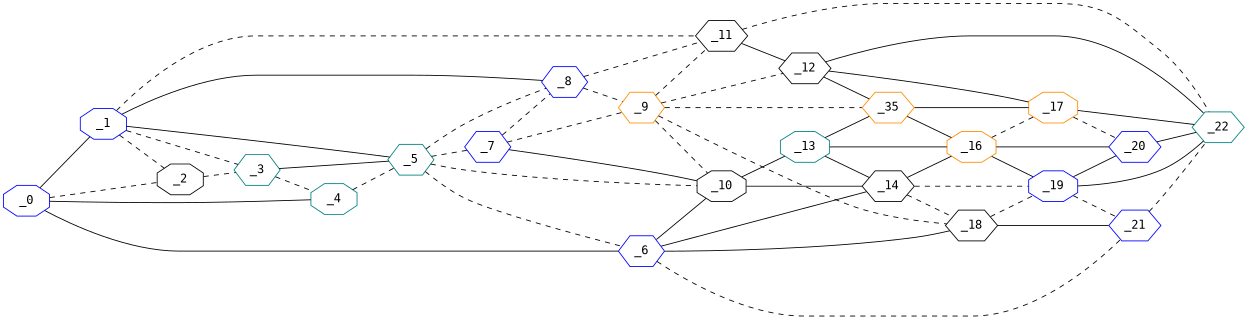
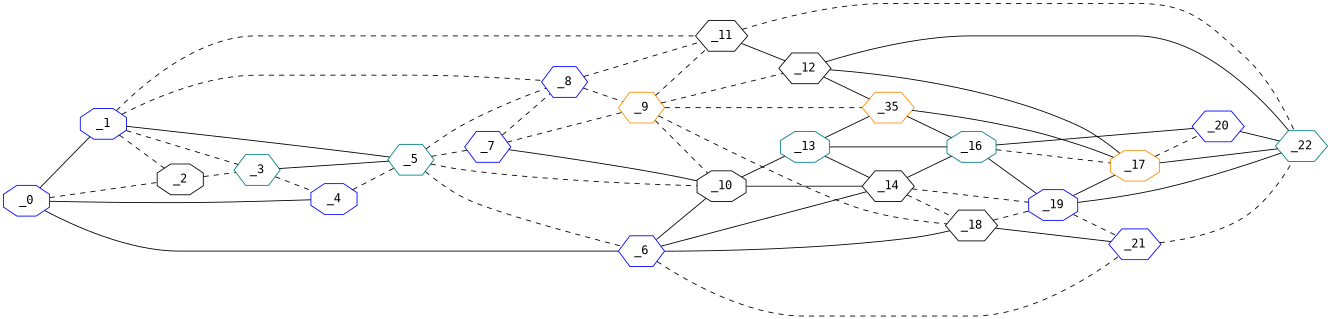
edge "_8" -- "_1": style solid -> dashed
node "_16": color darkorange -> teal
edge "_20" -- "_19": now "_17" -- "_19"
node "_4": color teal -> blue
